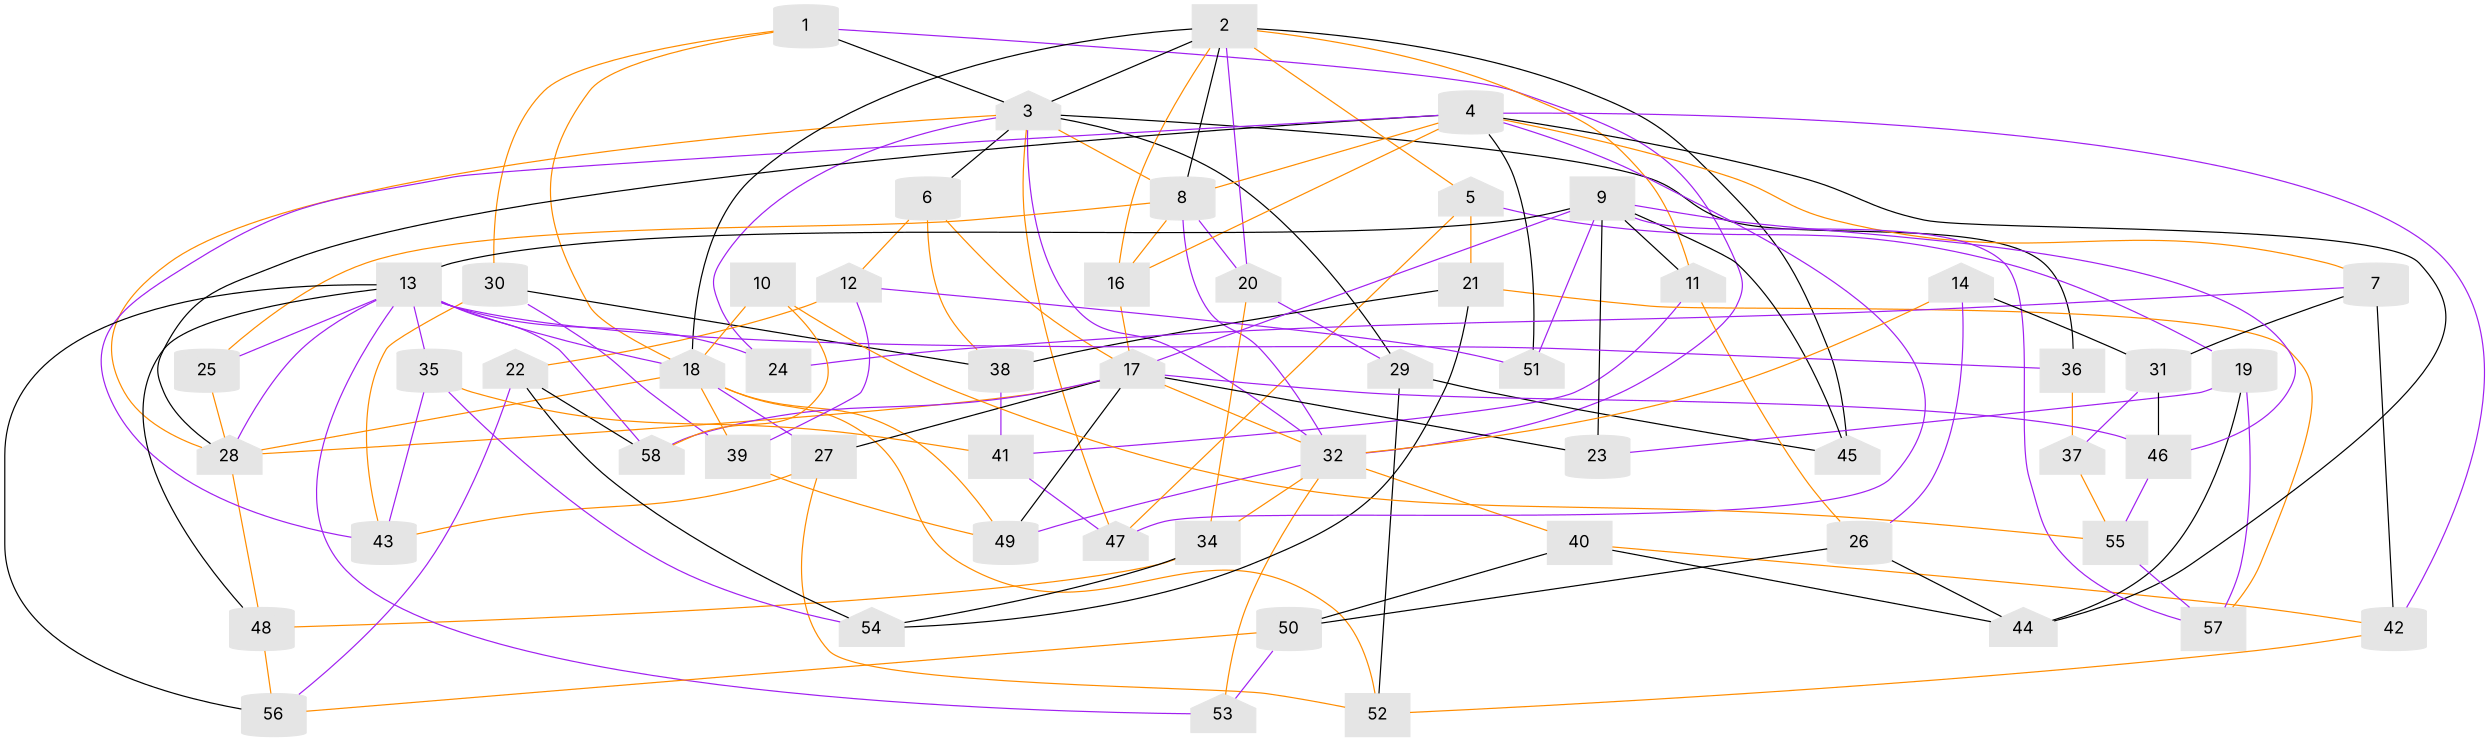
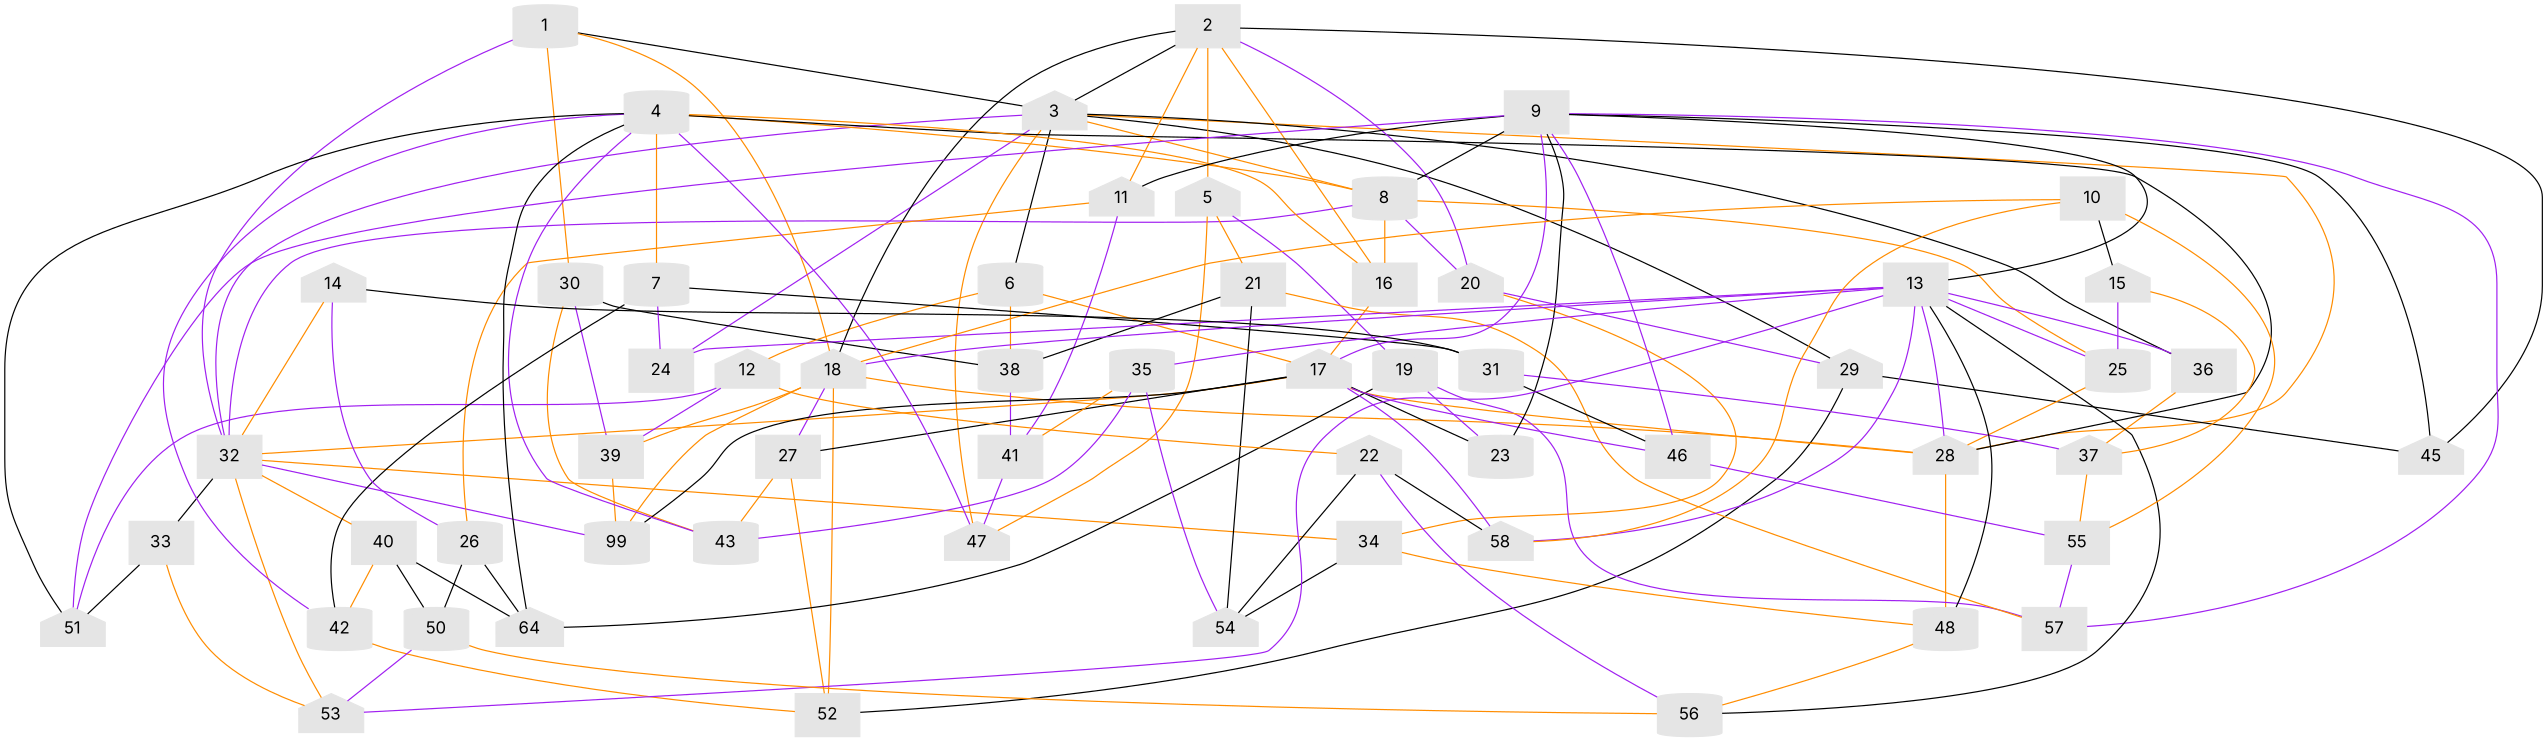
edge "2" -- "8": now "9" -- "8"
node "15": added
node "33": added
node "49": label "49" -> "99"
node "44": label "44" -> "64"
